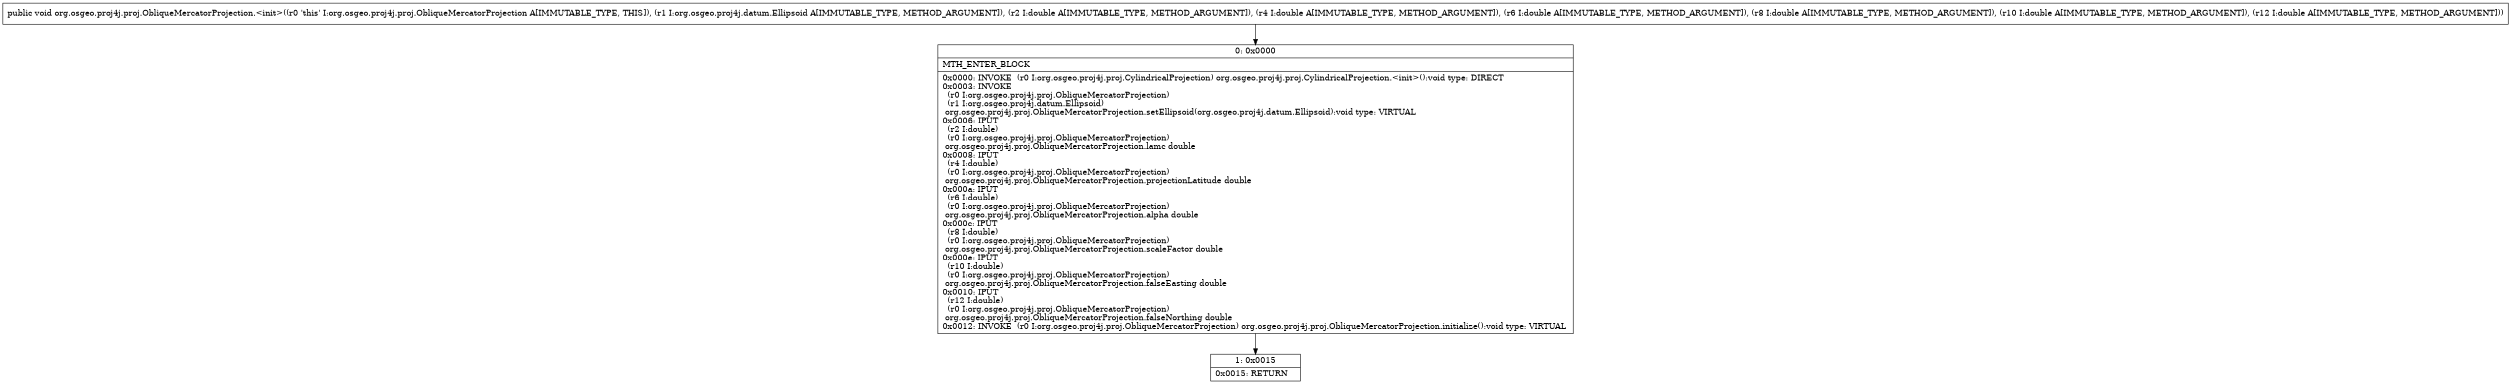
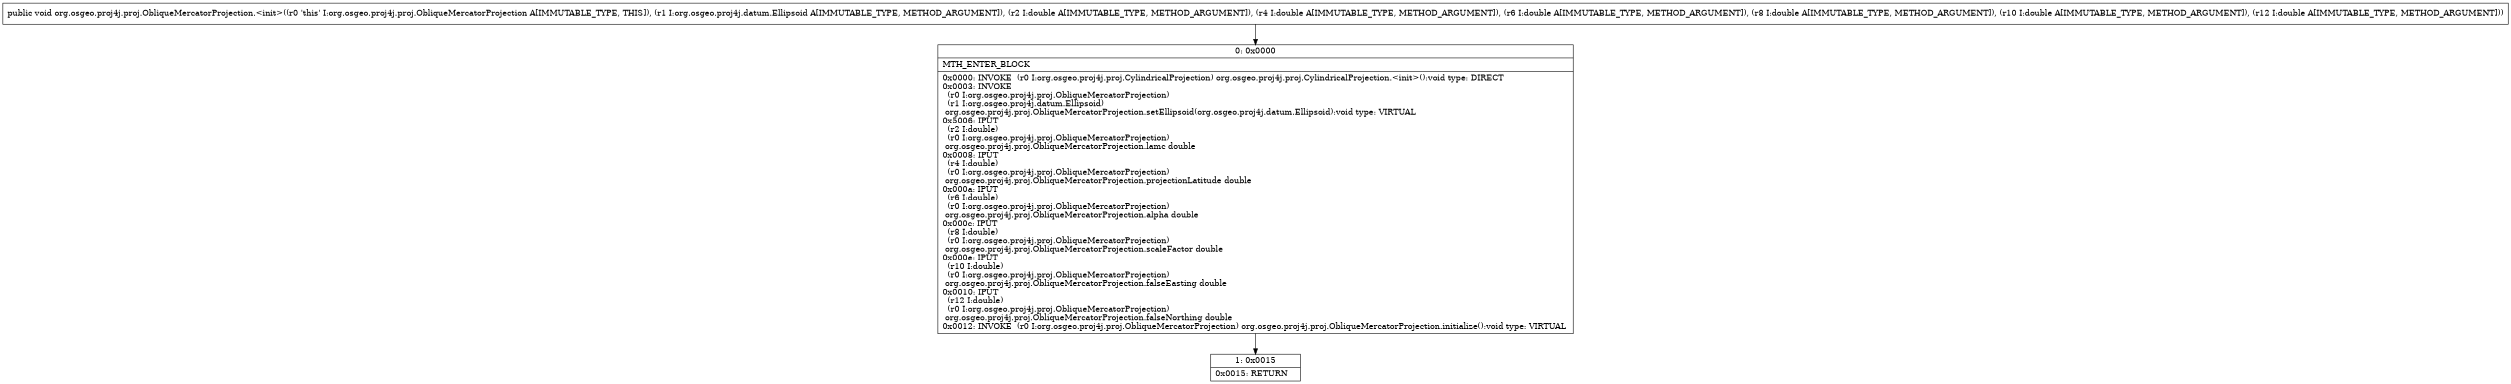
node "0: 0x0000": text "0x0006: IPUT" -> "0x5006: IPUT"
